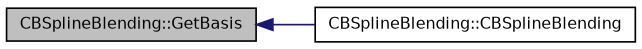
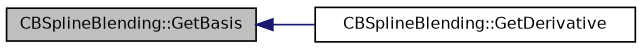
node "CBSplineBlending::CBSplineBlending": label "CBSplineBlending::CBSplineBlending" -> "CBSplineBlending::GetDerivative"
